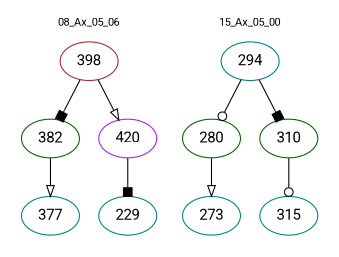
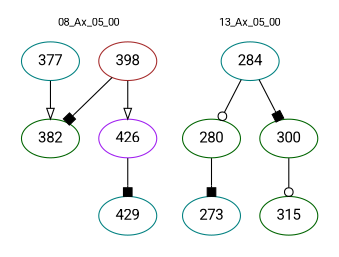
cluster "08_Ax_05_06": label "08_Ax_05_06" -> "08_Ax_05_00"
cluster "15_Ax_05_00": label "15_Ax_05_00" -> "13_Ax_05_00"
node "294": label "294" -> "284"
node "420": label "420" -> "426"
node "310": label "310" -> "300"
edge "382" -> "377": reversed
edge "280" -> "273": arrowhead onormal -> box
node "229": label "229" -> "429"
node "315": color teal -> darkgreen
